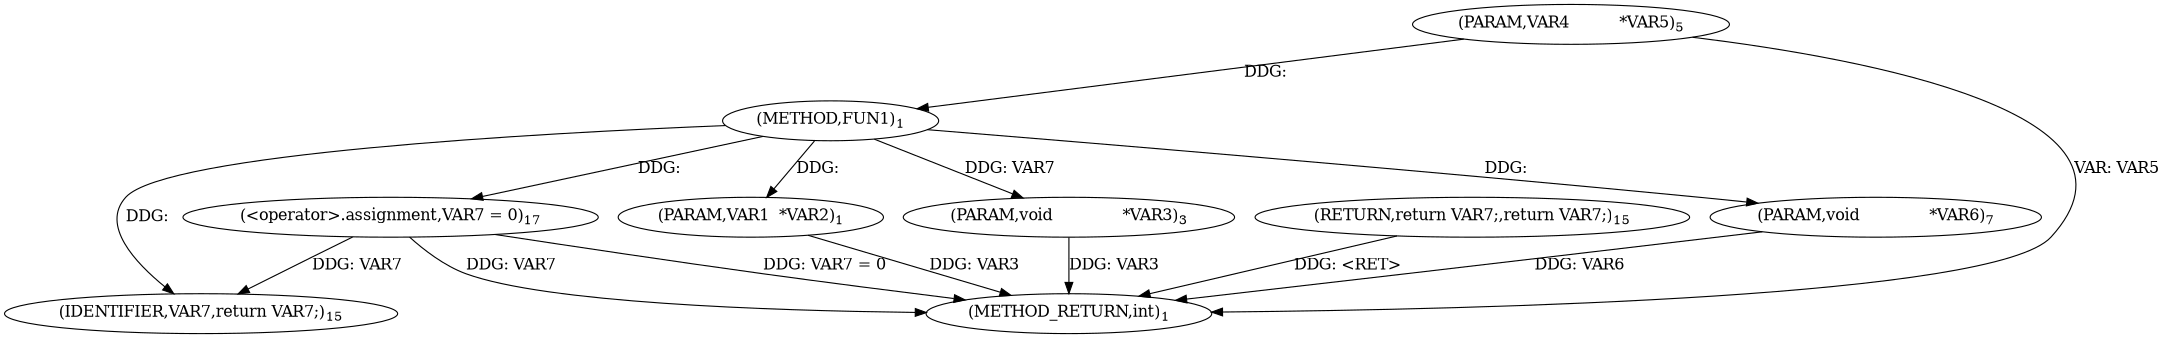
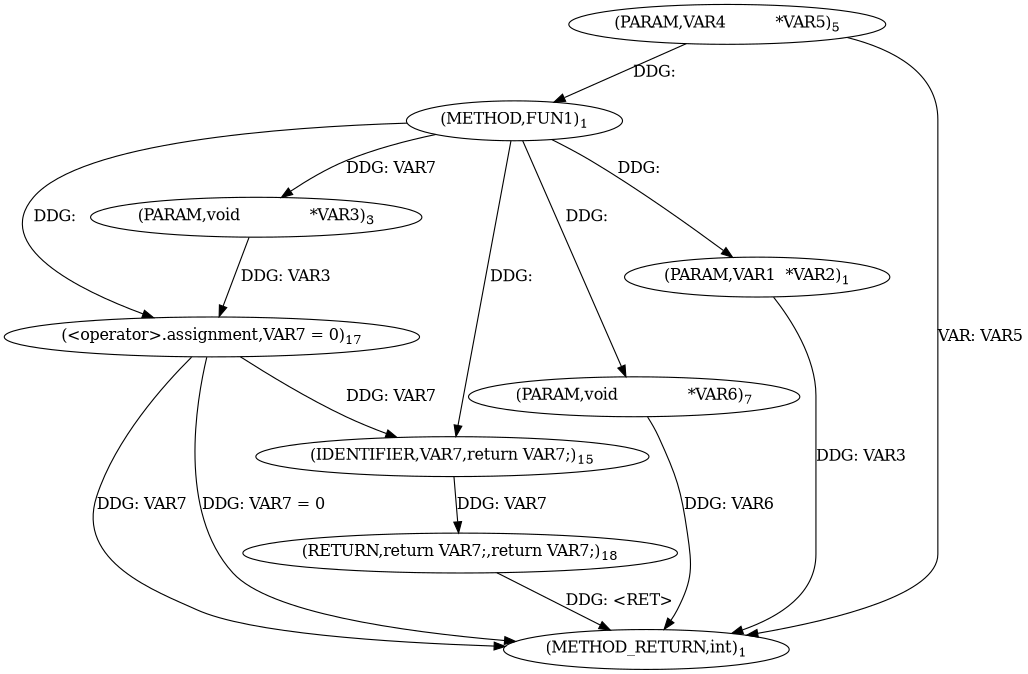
node "(RETURN,return VAR7;,return VAR7;)": text "15" -> "18"
edge "(PARAM,void              *VAR3)" -> "(METHOD_RETURN,int)": now "(PARAM,void              *VAR3)" -> "(<operator>.assignment,VAR7 = 0)"
edge "(IDENTIFIER,VAR7,return VAR7;)" -> "(RETURN,return VAR7;,return VAR7;)": added, label "DDG: VAR7"
